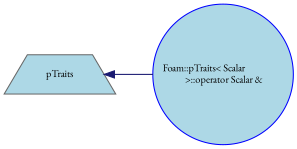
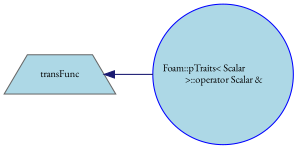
node "pTraits": label "pTraits" -> "transFunc"
